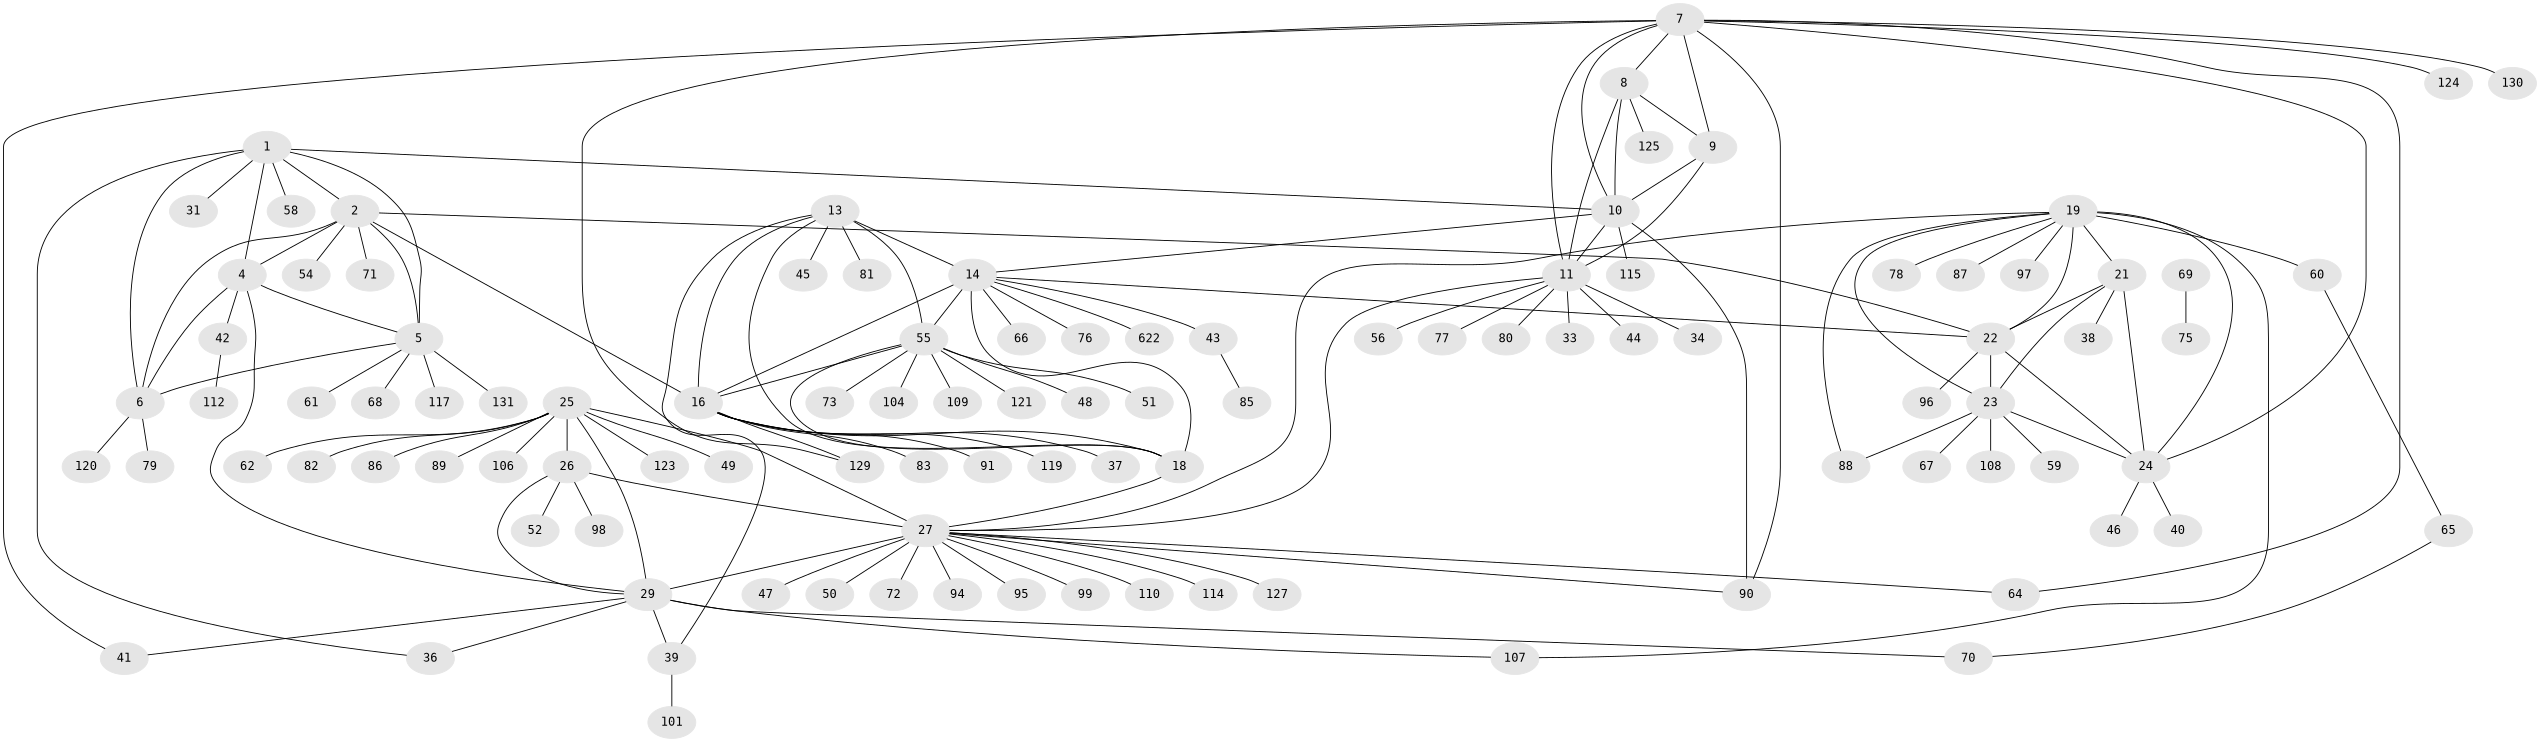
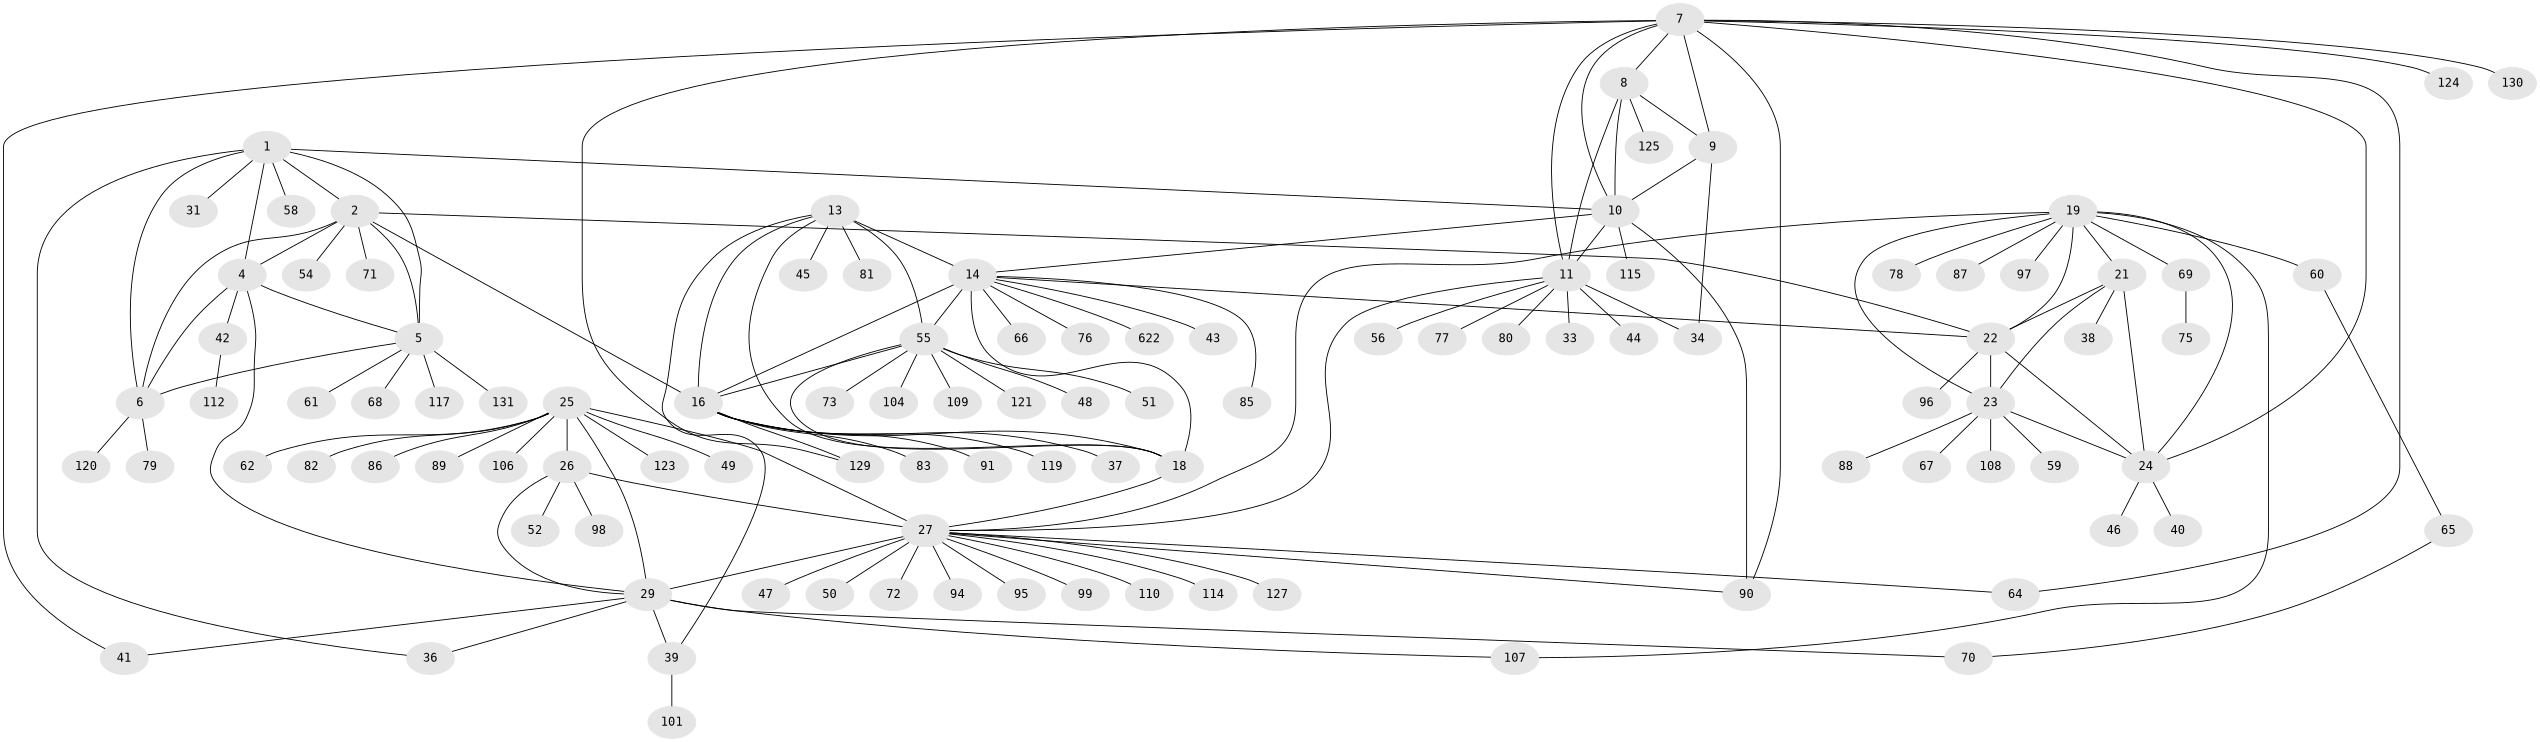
edge "9" -- "11": now "9" -- "34"
edge "19" -- "88": now "19" -- "69"
edge "43" -- "85": now "14" -- "85"
